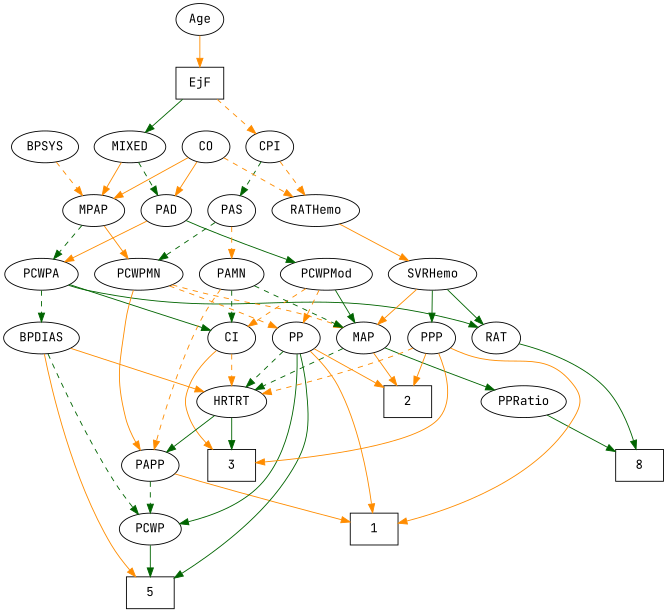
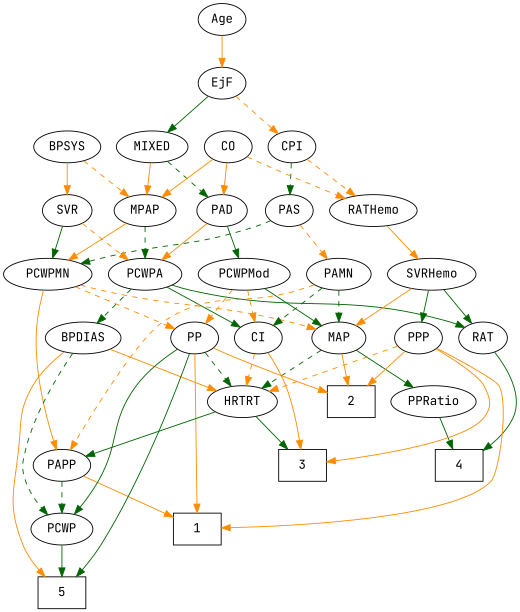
node "EjF": shape box -> ellipse
node "SVR": added
node "8": label "8" -> "4"
